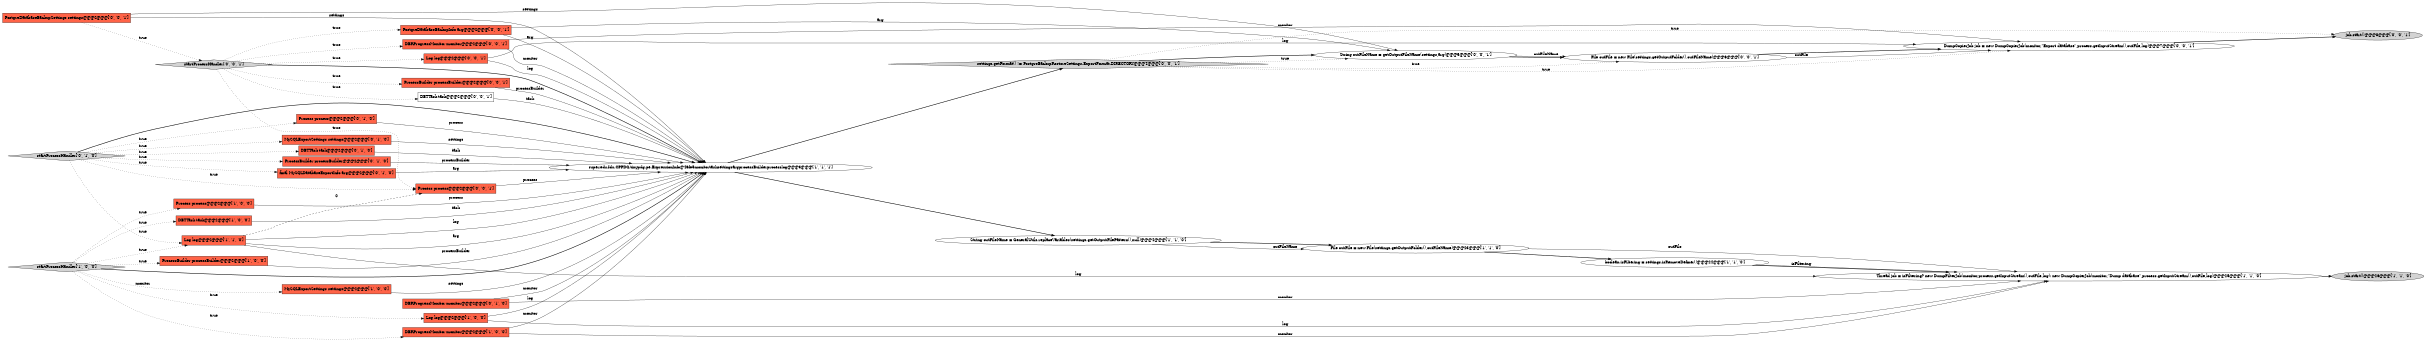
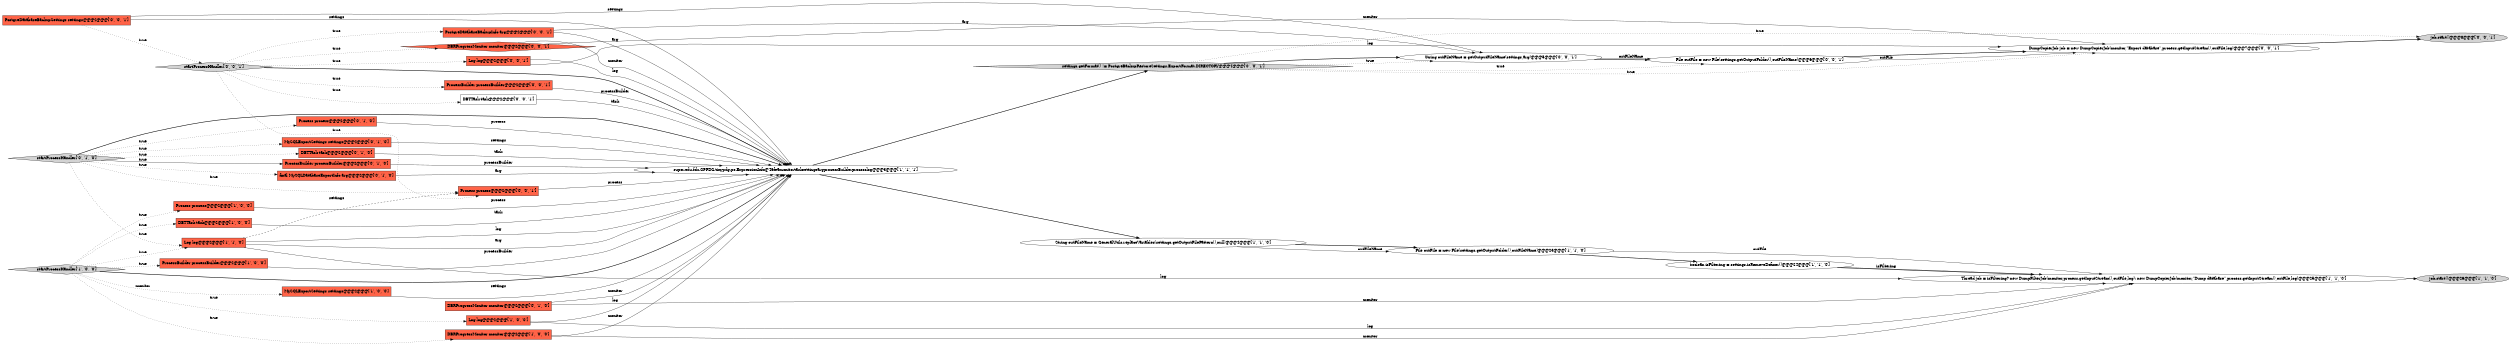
node "DBRProgressMonitor monitor@@@2@@@['0', '0', '1']": shape box -> diamond
edge "startProcessHandler['0', '1', '0']" -> "ProcessBuilder processBuilder@@@2@@@['0', '1', '0']": style dotted -> solid
edge "Log log@@@2@@@['1', '1', '0']" -> "Process process@@@2@@@['0', '0', '1']": label "0" -> "settings"
